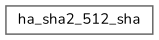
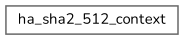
node "ha_sha2_512_sha": label "ha_sha2_512_sha" -> "ha_sha2_512_context"
